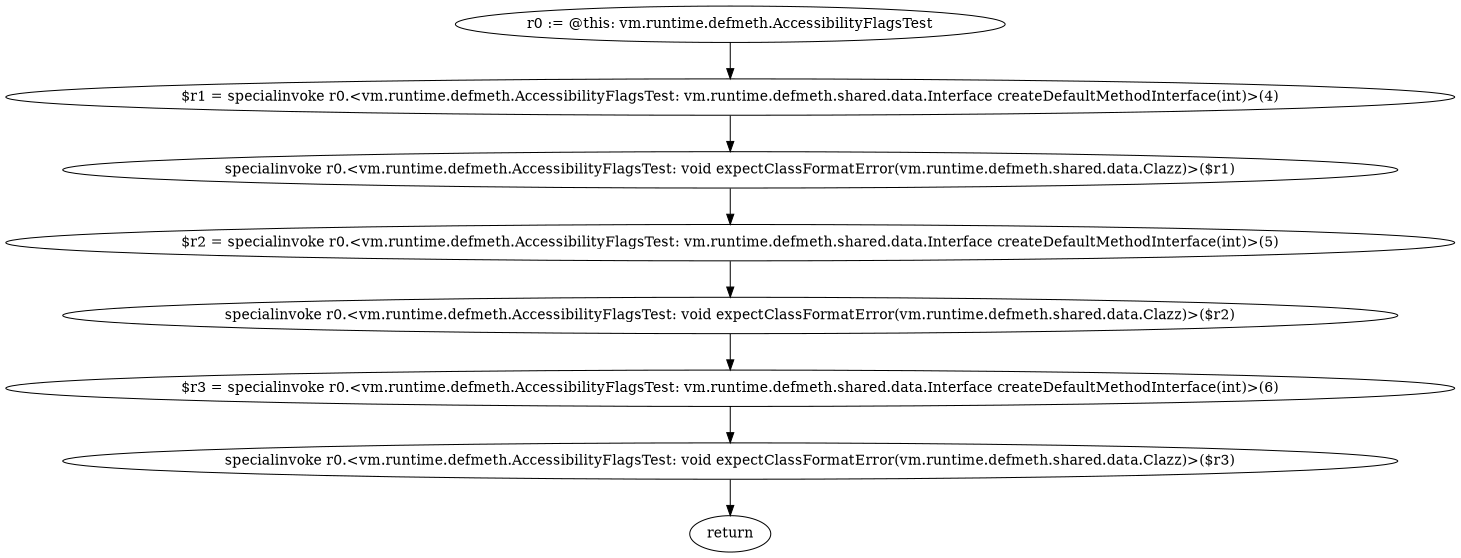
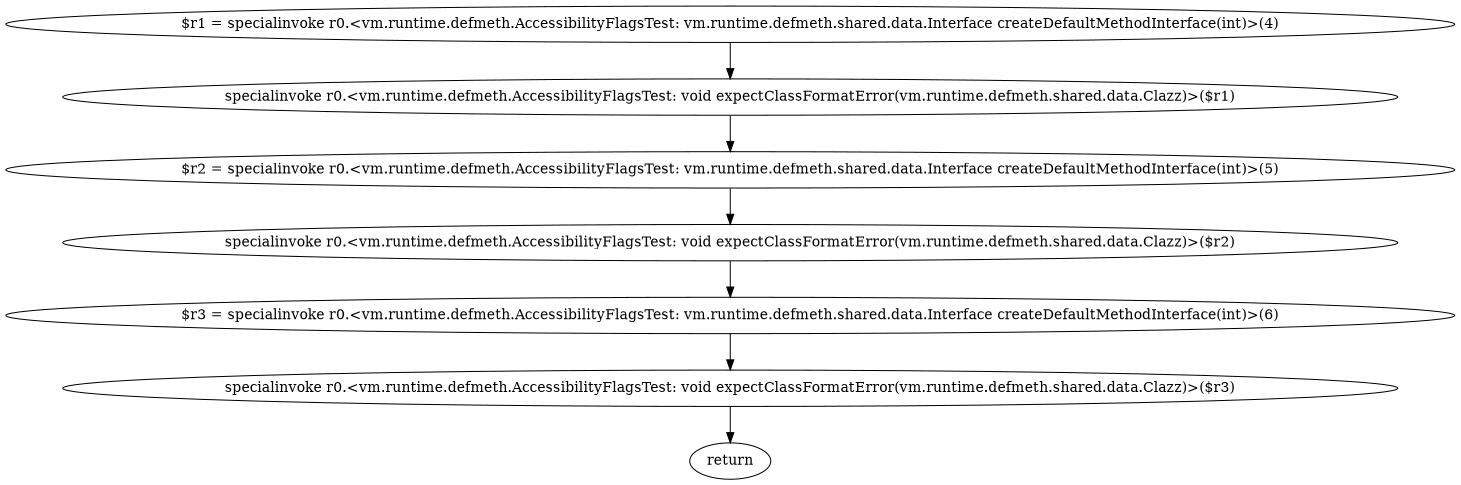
node "r0 := @this: vm.runtime.defmeth.AccessibilityFlagsTest": removed
